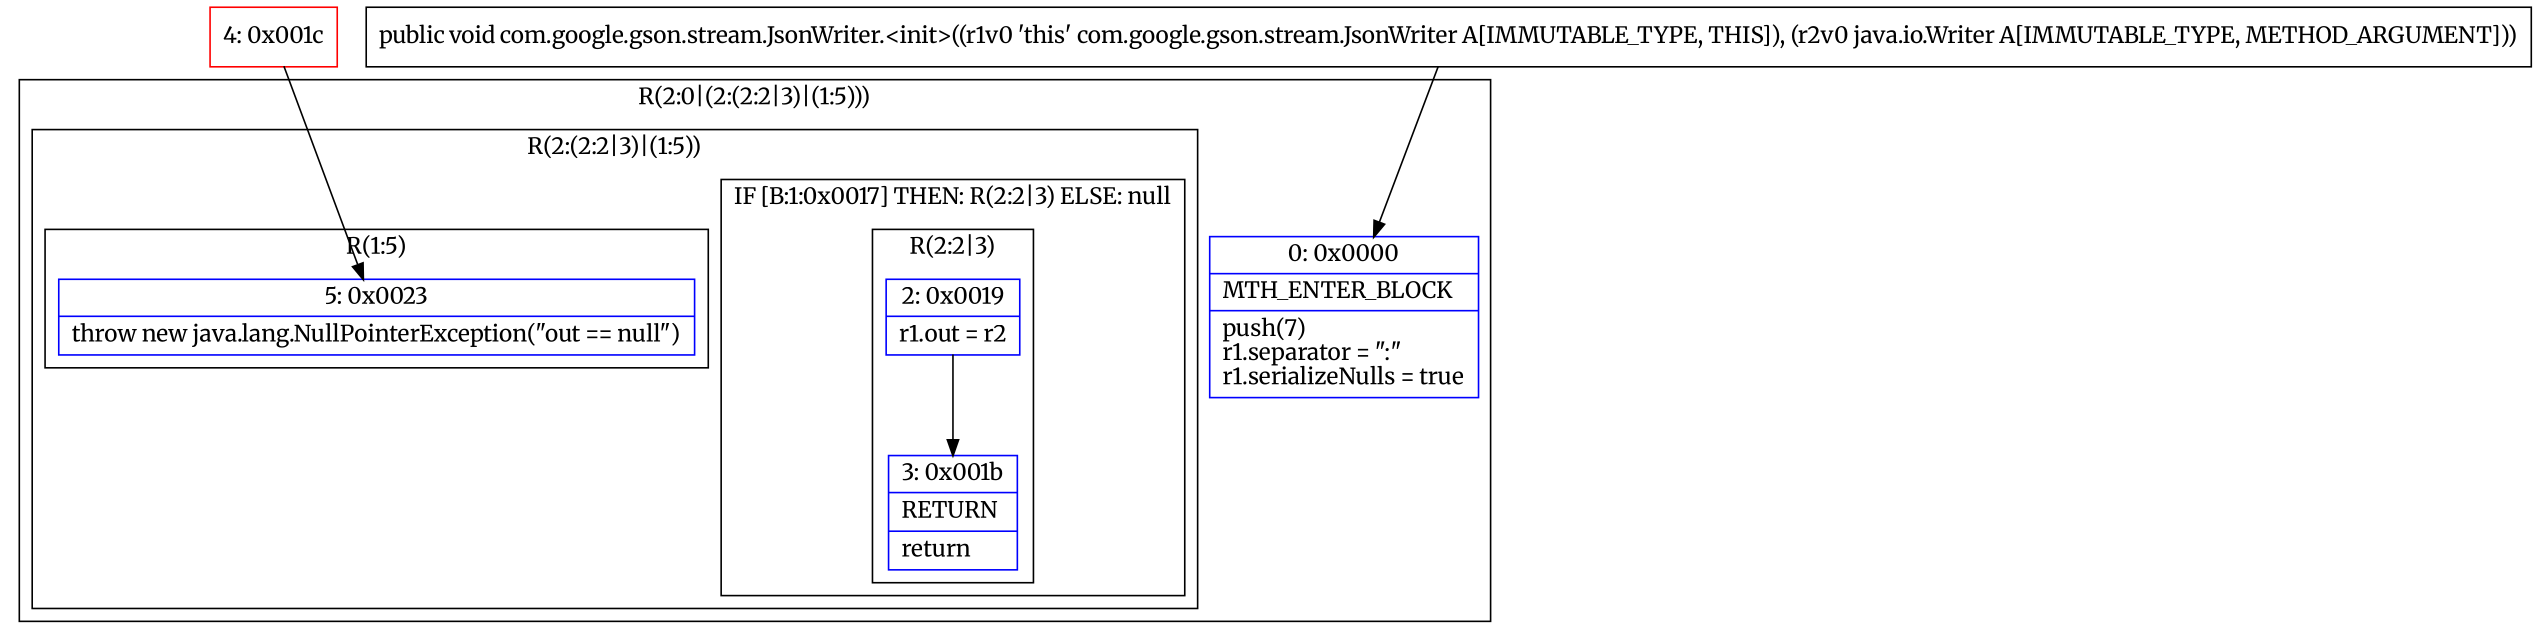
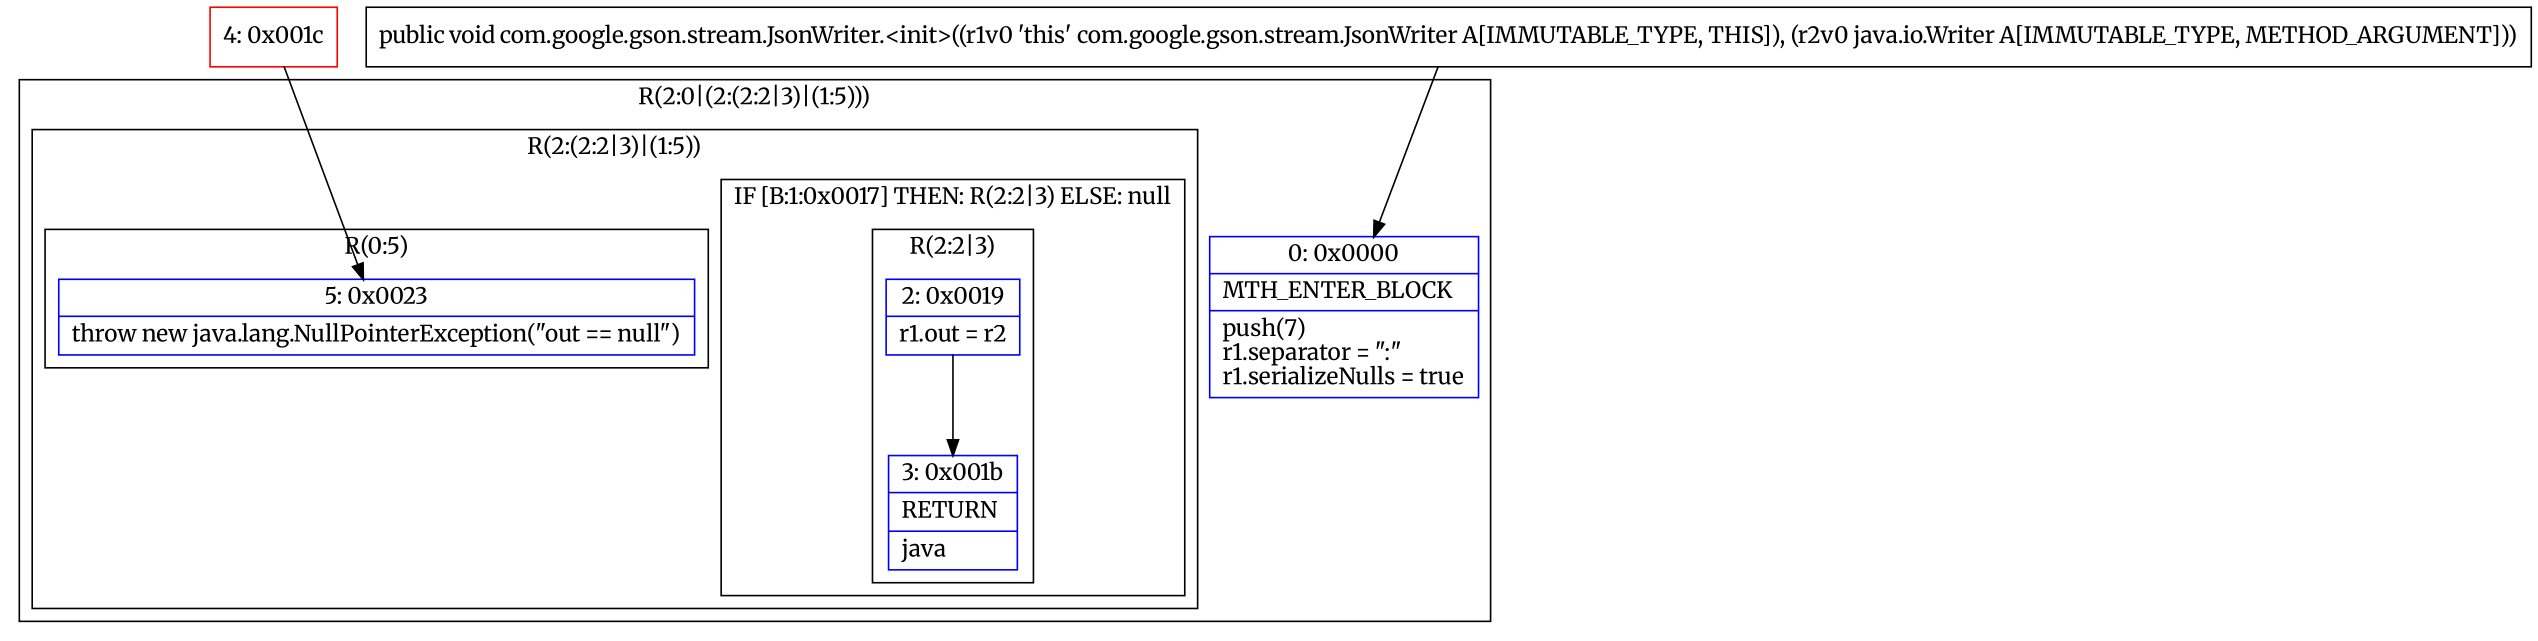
cluster "R(1:5)": label "R(1:5)" -> "R(0:5)"
node "3: 0x001b": text "return" -> "java"
